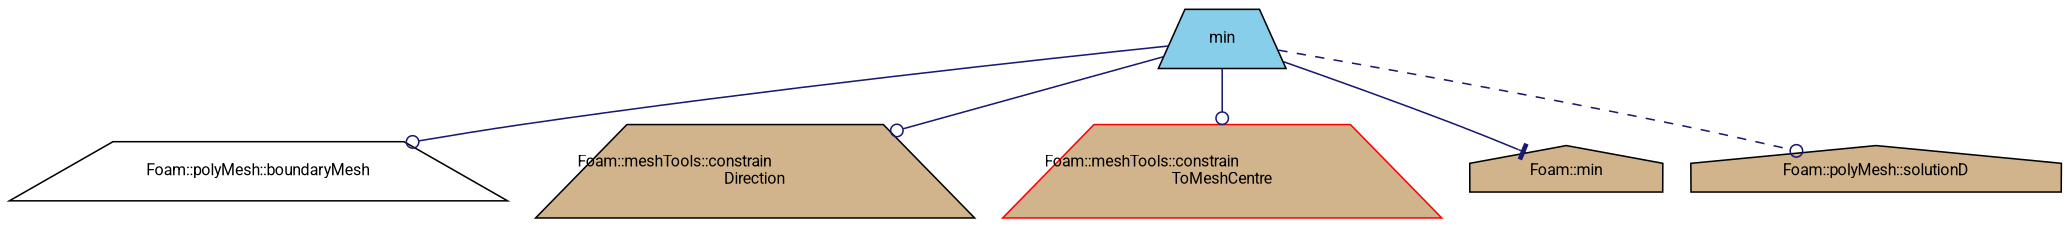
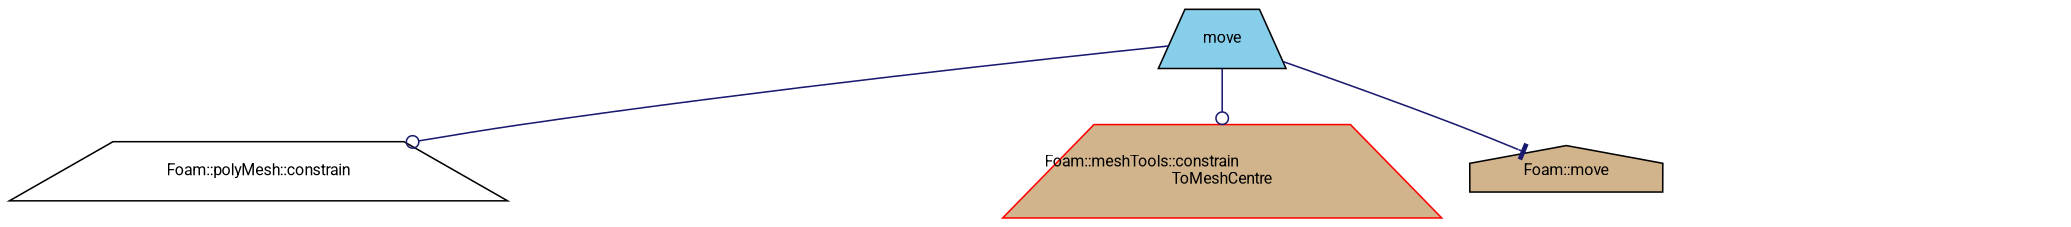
node "min": label "min" -> "move"
node "Foam::polyMesh::boundaryMesh": label "Foam::polyMesh::boundaryMesh" -> "Foam::polyMesh::constrain"
node "Foam::meshTools::constrain Direction": removed
node "Foam::min": label "Foam::min" -> "Foam::move"
node "Foam::polyMesh::solutionD": removed
